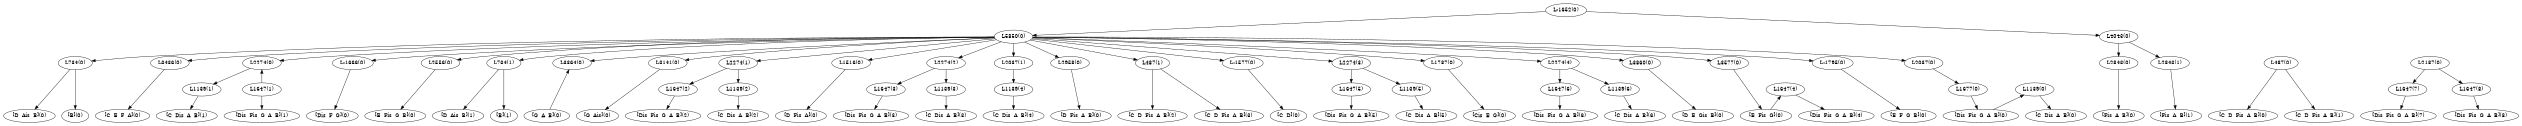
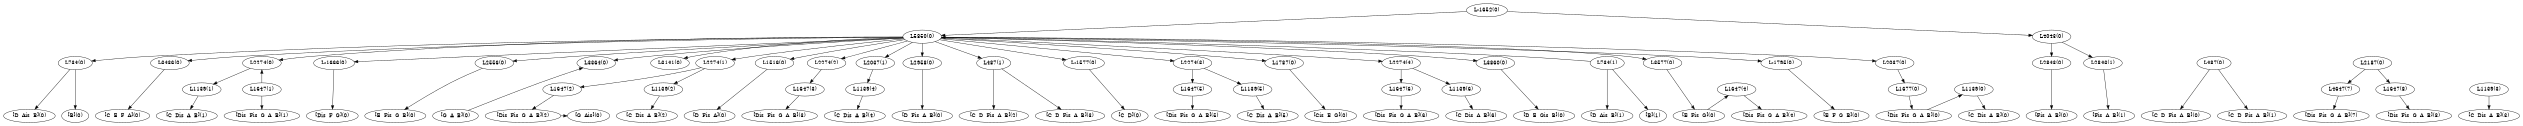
edge "L5850(0)" -> "L734(1)": reversed
edge "L2274(2)" -> "L1139(3)": removed
edge "L3141(0)" -> "[G  Ais](0)": now "[Dis  Fis  G  A  B](2)" -> "[G  Ais](0)"
node "L1647(7)": label "L1647(7)" -> "L4647(7)"
